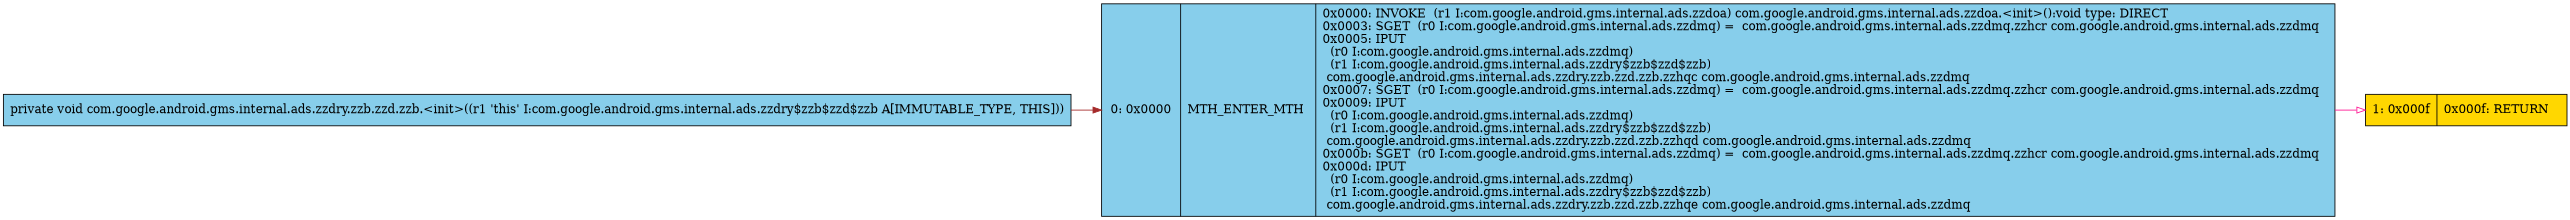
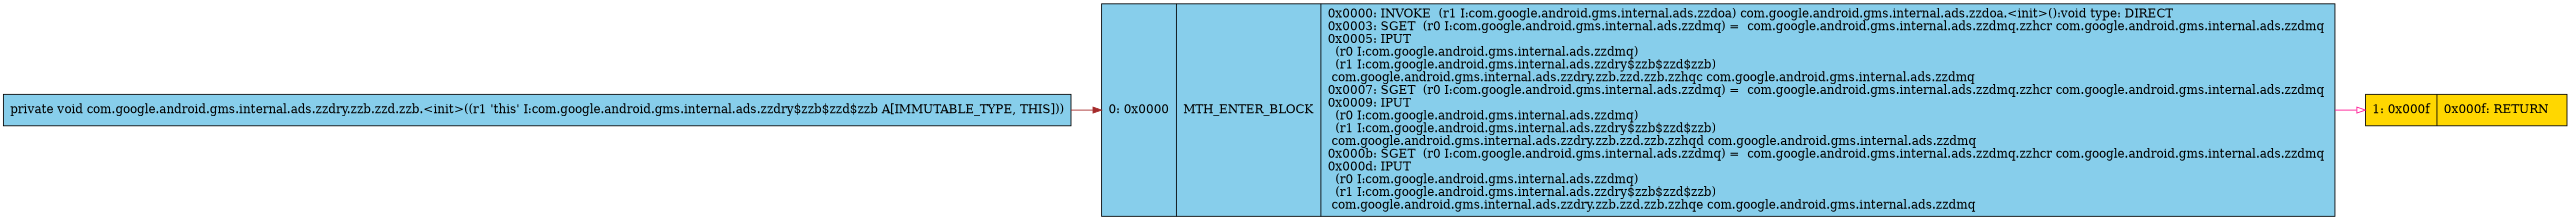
node "0: 0x0000": text "MTH_ENTER_MTH" -> "MTH_ENTER_BLOCK"
